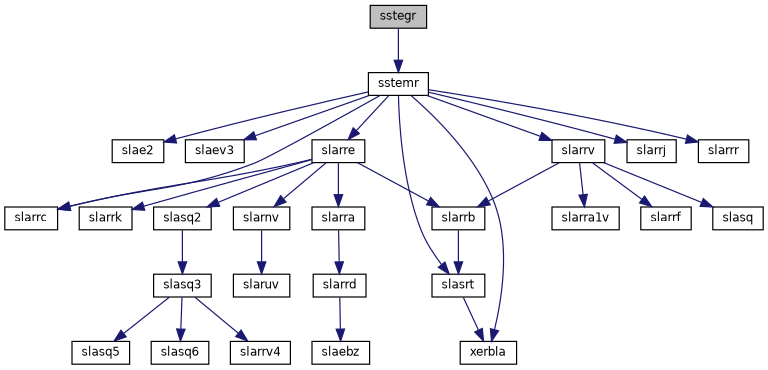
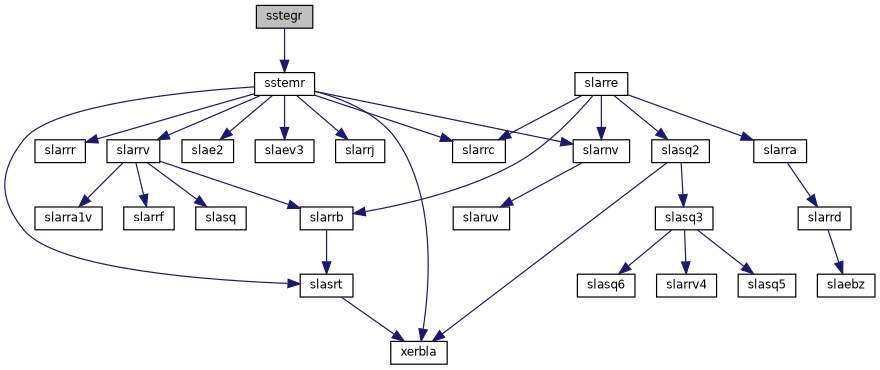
edge "sstemr" -> "slarre": now "sstemr" -> "slarnv"
node "slarrk": removed
edge "slasq2" -> "xerbla": added
